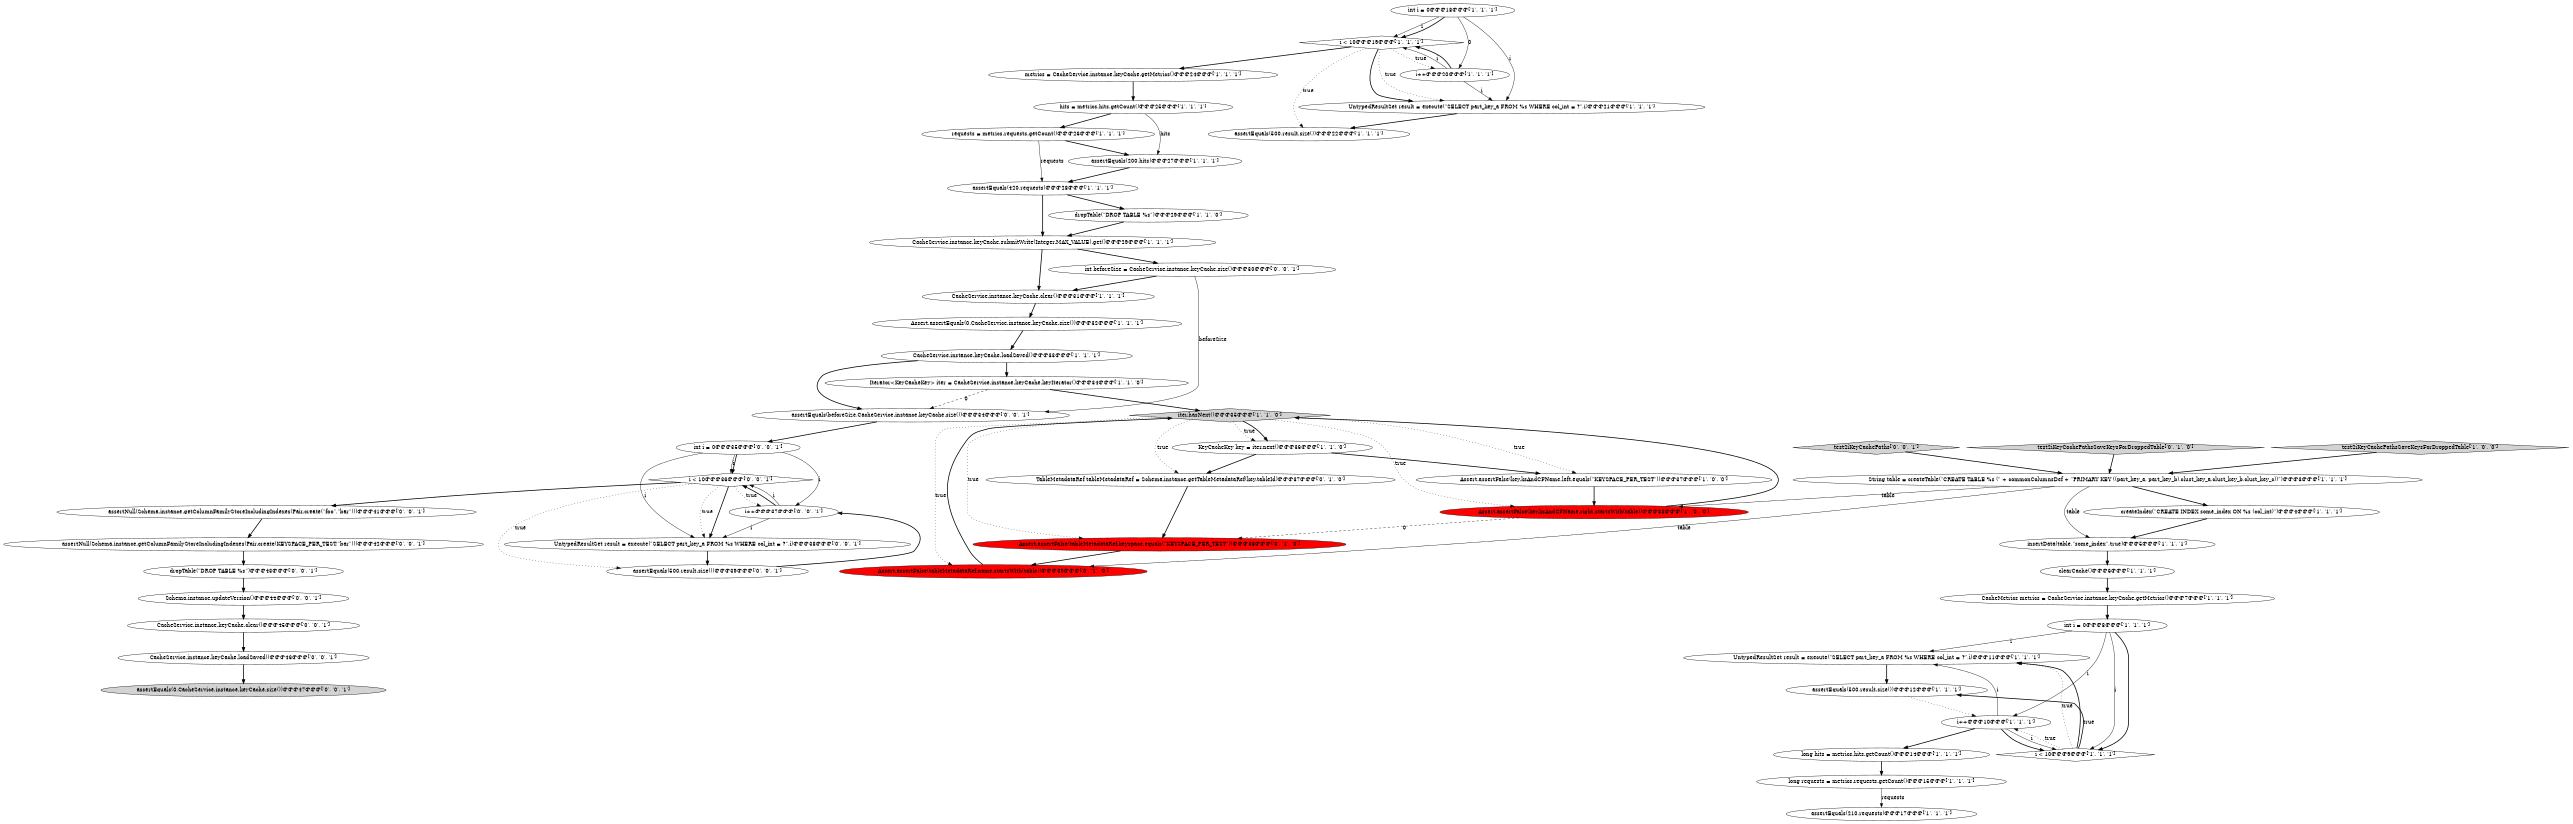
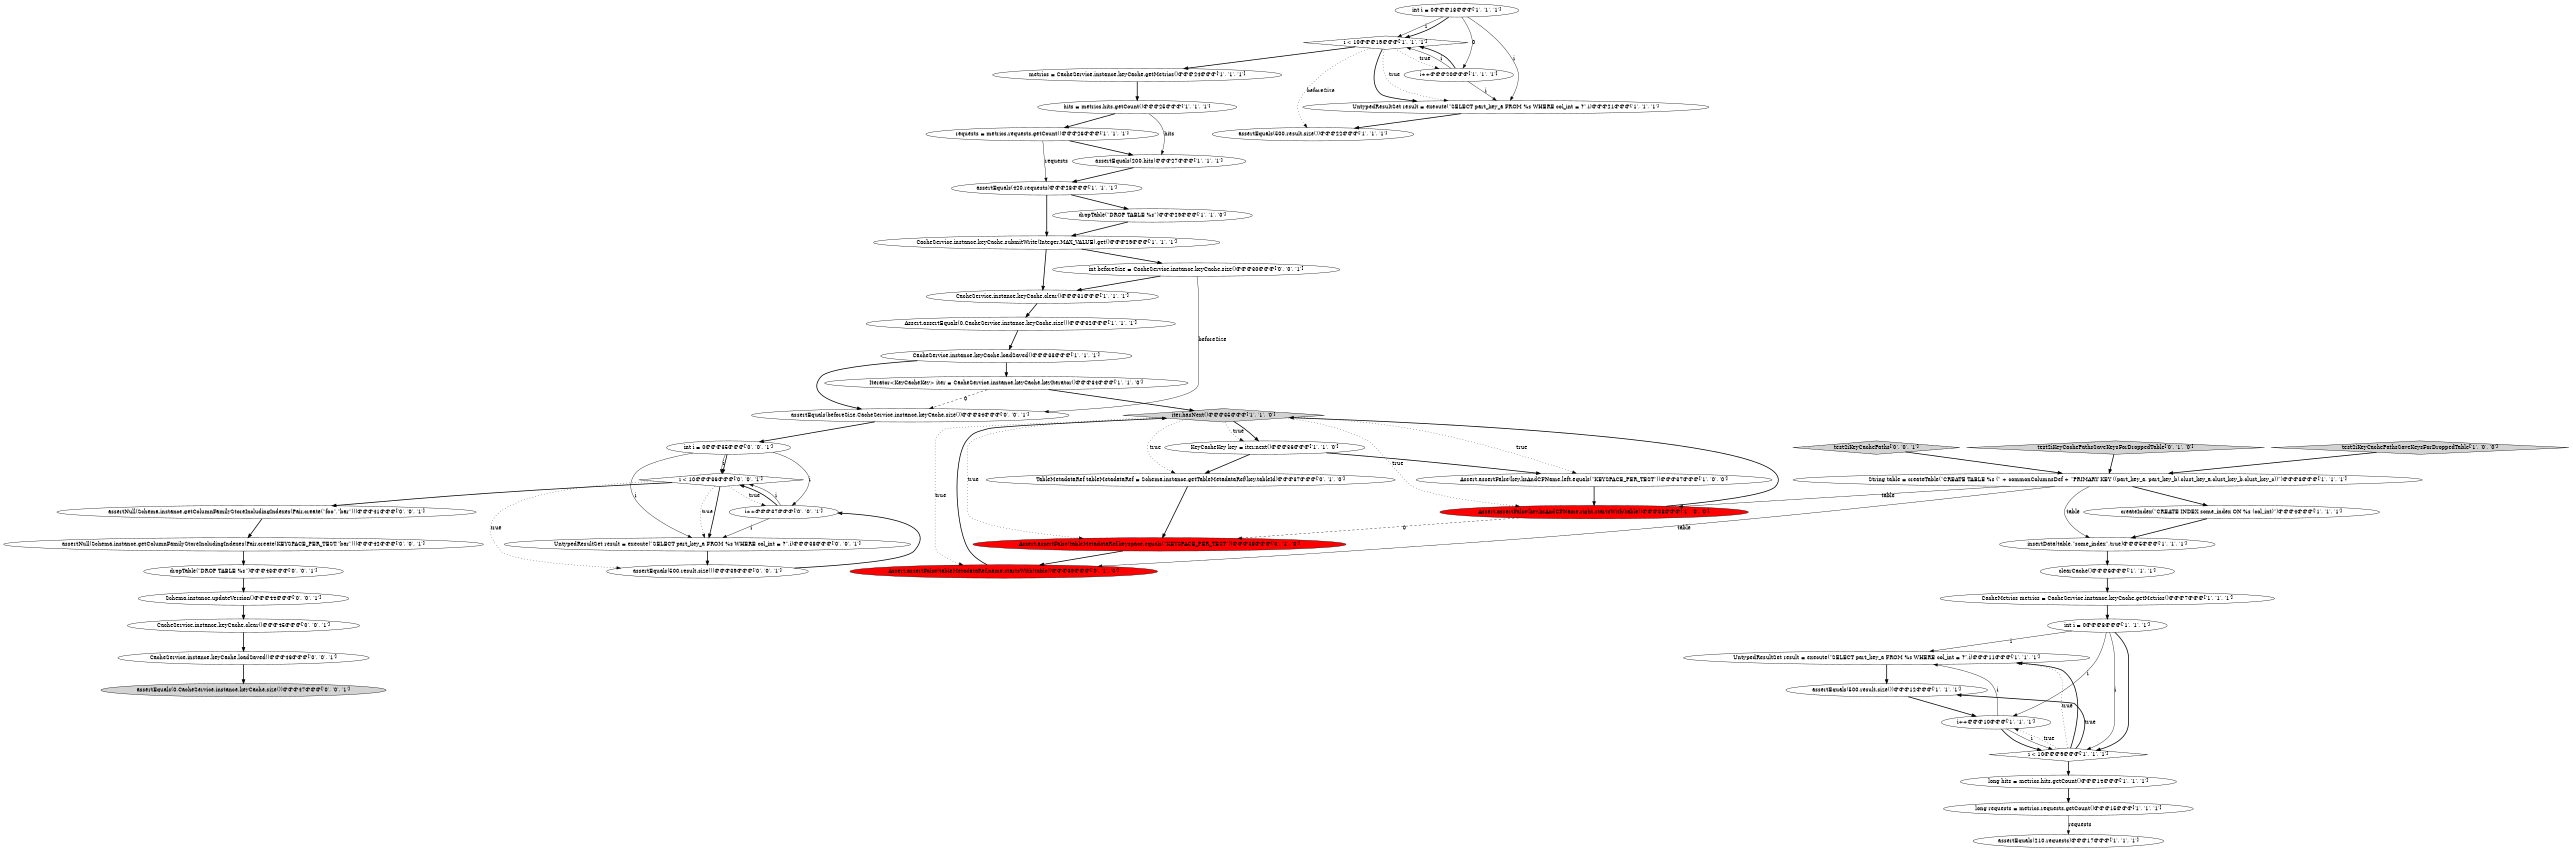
edge "i < 10@@@19@@@['1', '1', '1']" -> "assertEquals(500,result.size())@@@22@@@['1', '1', '1']": label "true" -> "beforeSize"
edge "assertEquals(500,result.size())@@@12@@@['1', '1', '1']" -> "i++@@@10@@@['1', '1', '1']": style dotted -> bold
edge "i++@@@10@@@['1', '1', '1']" -> "long hits = metrics.hits.getCount()@@@14@@@['1', '1', '1']": now "i < 10@@@9@@@['1', '1', '1']" -> "long hits = metrics.hits.getCount()@@@14@@@['1', '1', '1']"
